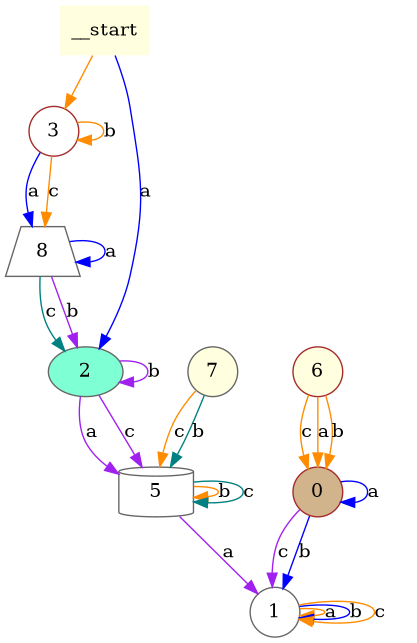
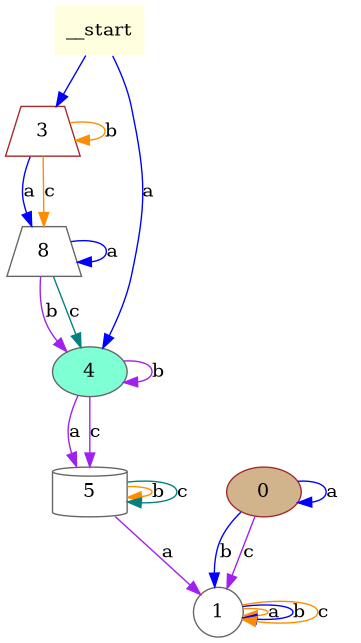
edge "__start" -> "3": color darkorange -> blue
node "3": shape circle -> trapezium
node "2": label "2" -> "4"
node "7": removed
node "6": removed
node "0": shape circle -> ellipse
